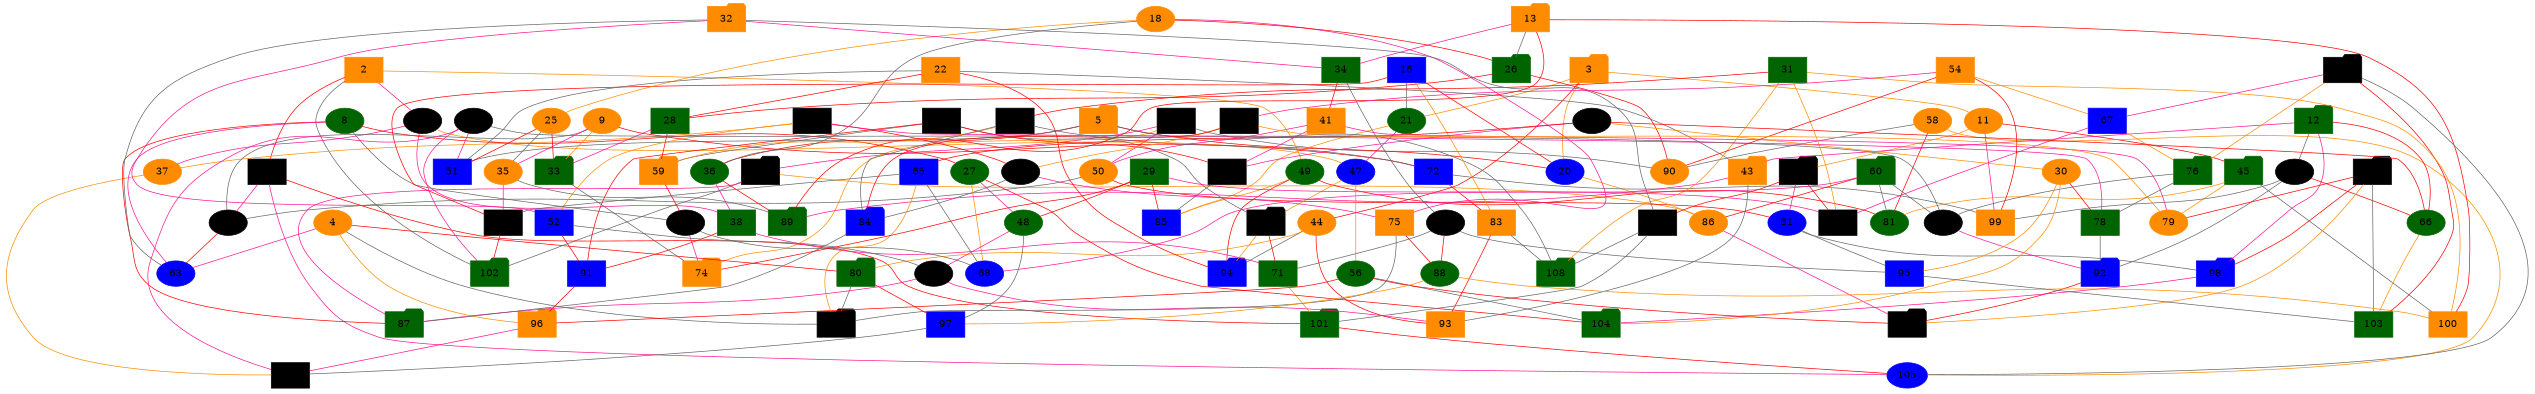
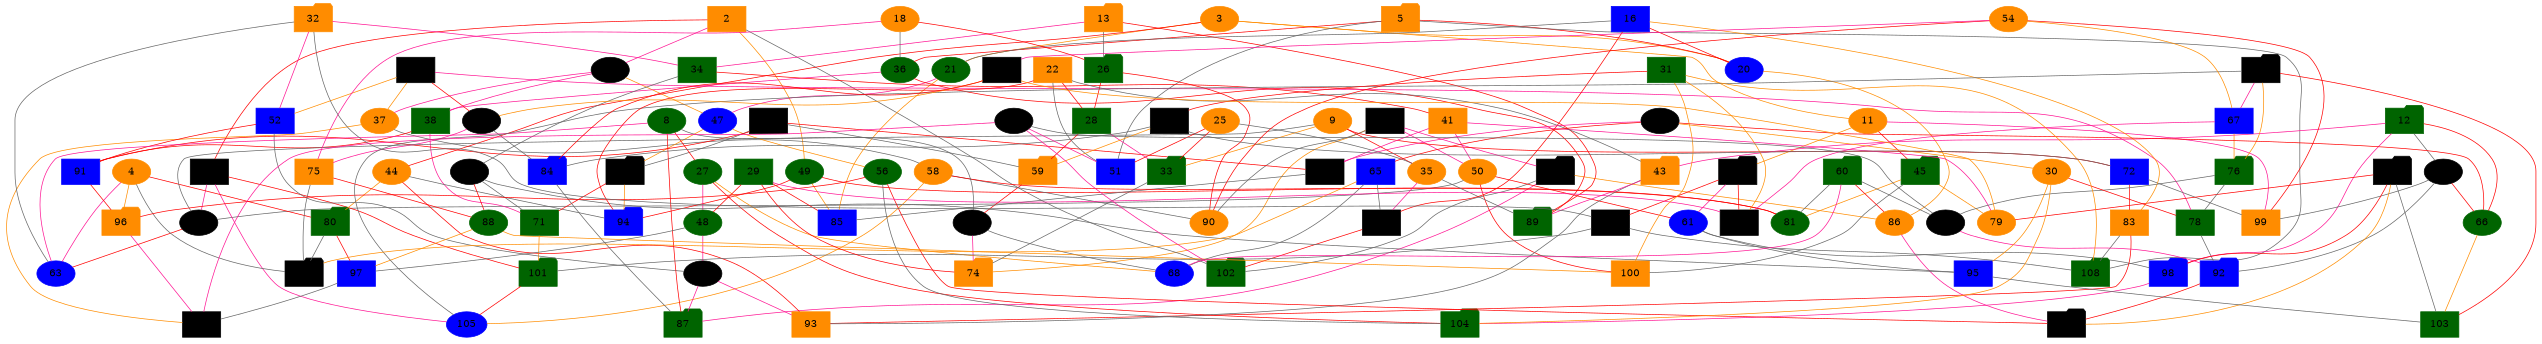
edge "13" -- "100": now "50" -- "100"
edge "18" -- "25": removed
node "3": shape folder -> ellipse
node "54": shape box -> ellipse
edge "37" -- "58": added
edge "9" -- "35": color deeppink -> red
